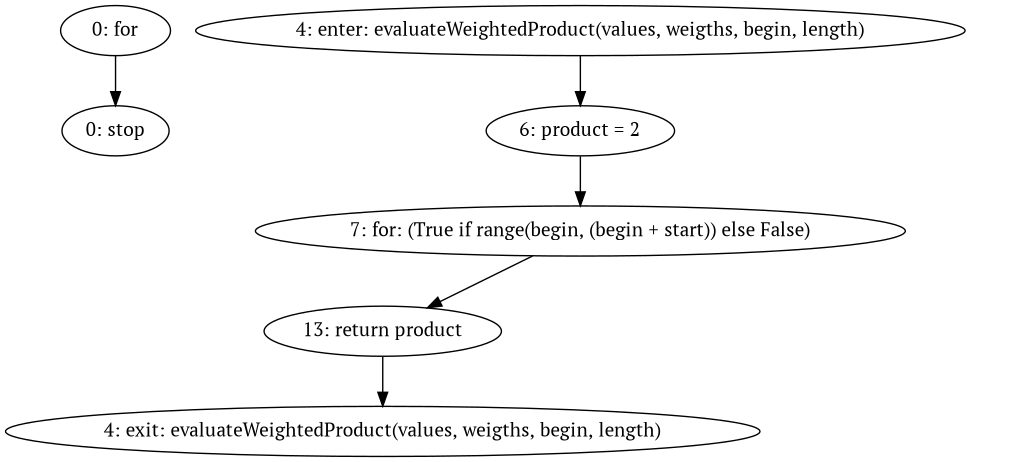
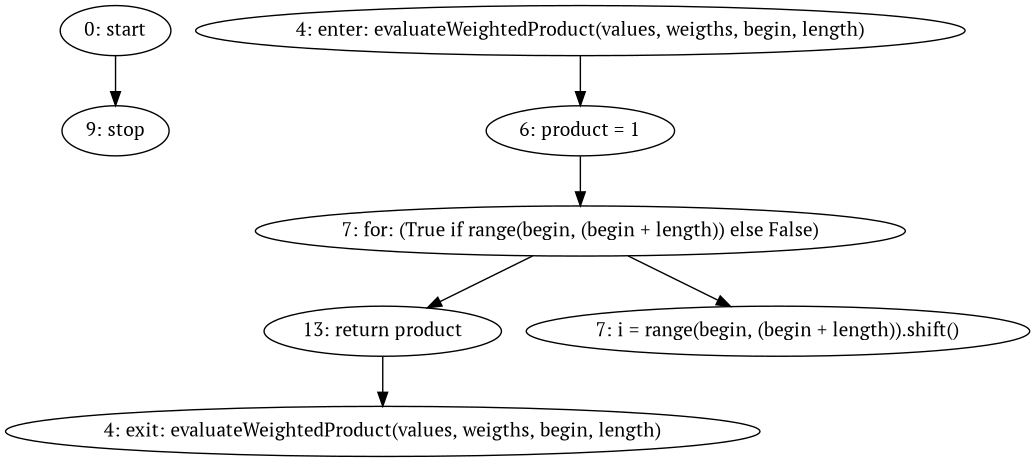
node "0: for": label "0: for" -> "0: start"
node "0: stop": label "0: stop" -> "9: stop"
node "6: product = 2": label "6: product = 2" -> "6: product = 1"
node "7: for: (True if range(begin, (begin + start)) else False)": label "7: for: (True if range(begin, (begin + start)) else False)" -> "7: for: (True if range(begin, (begin + length)) else False)"
node "7: i = range(begin, (begin + length)).shift()": added
